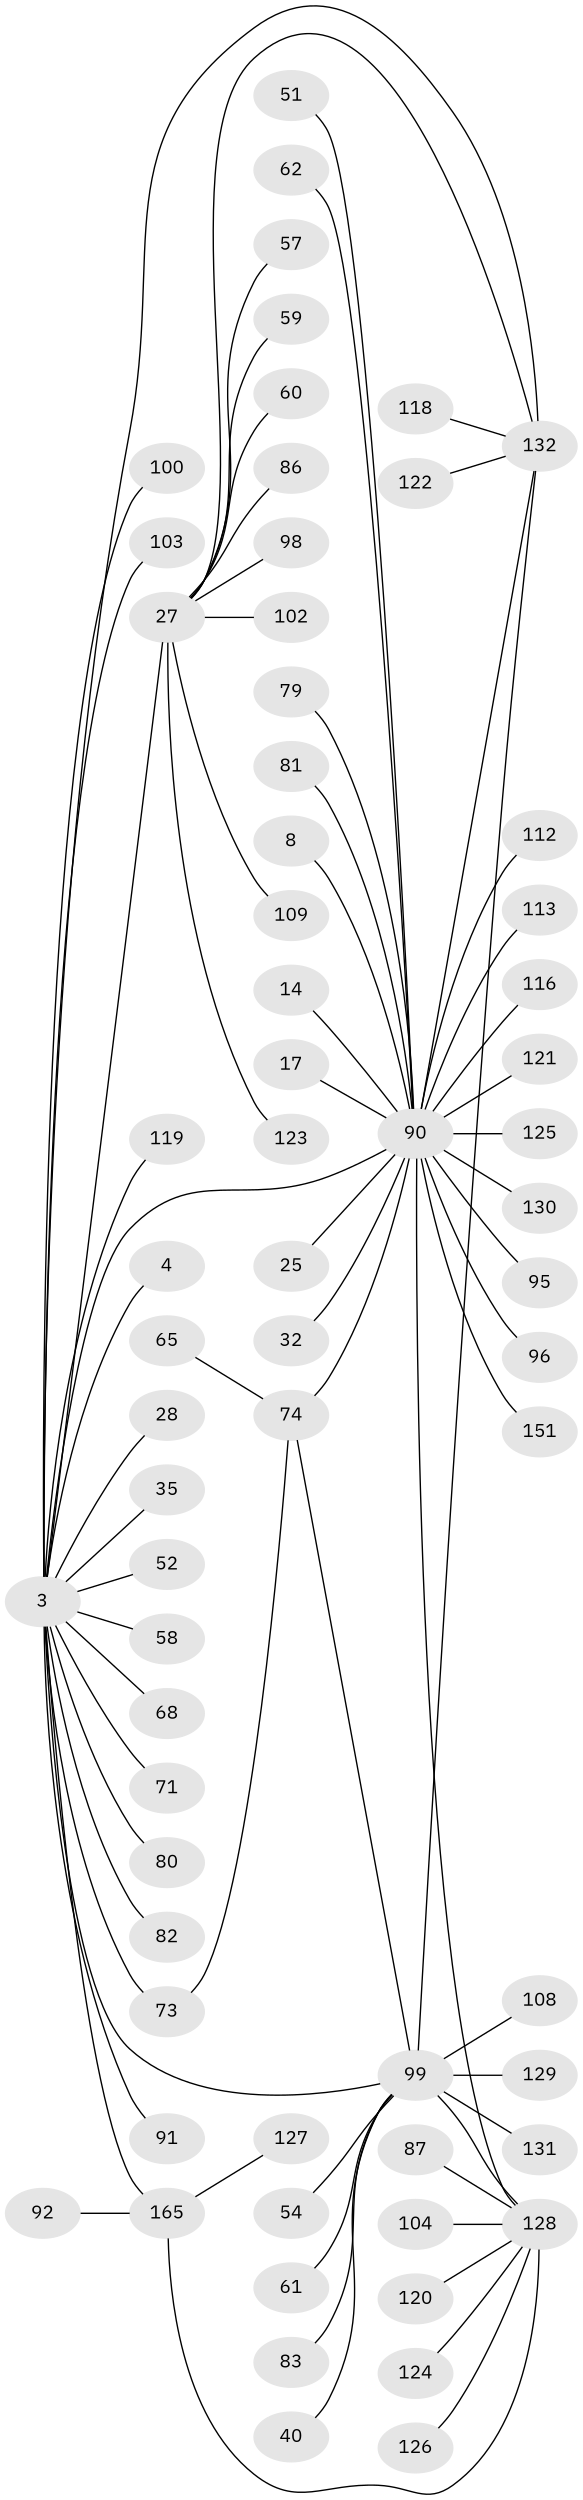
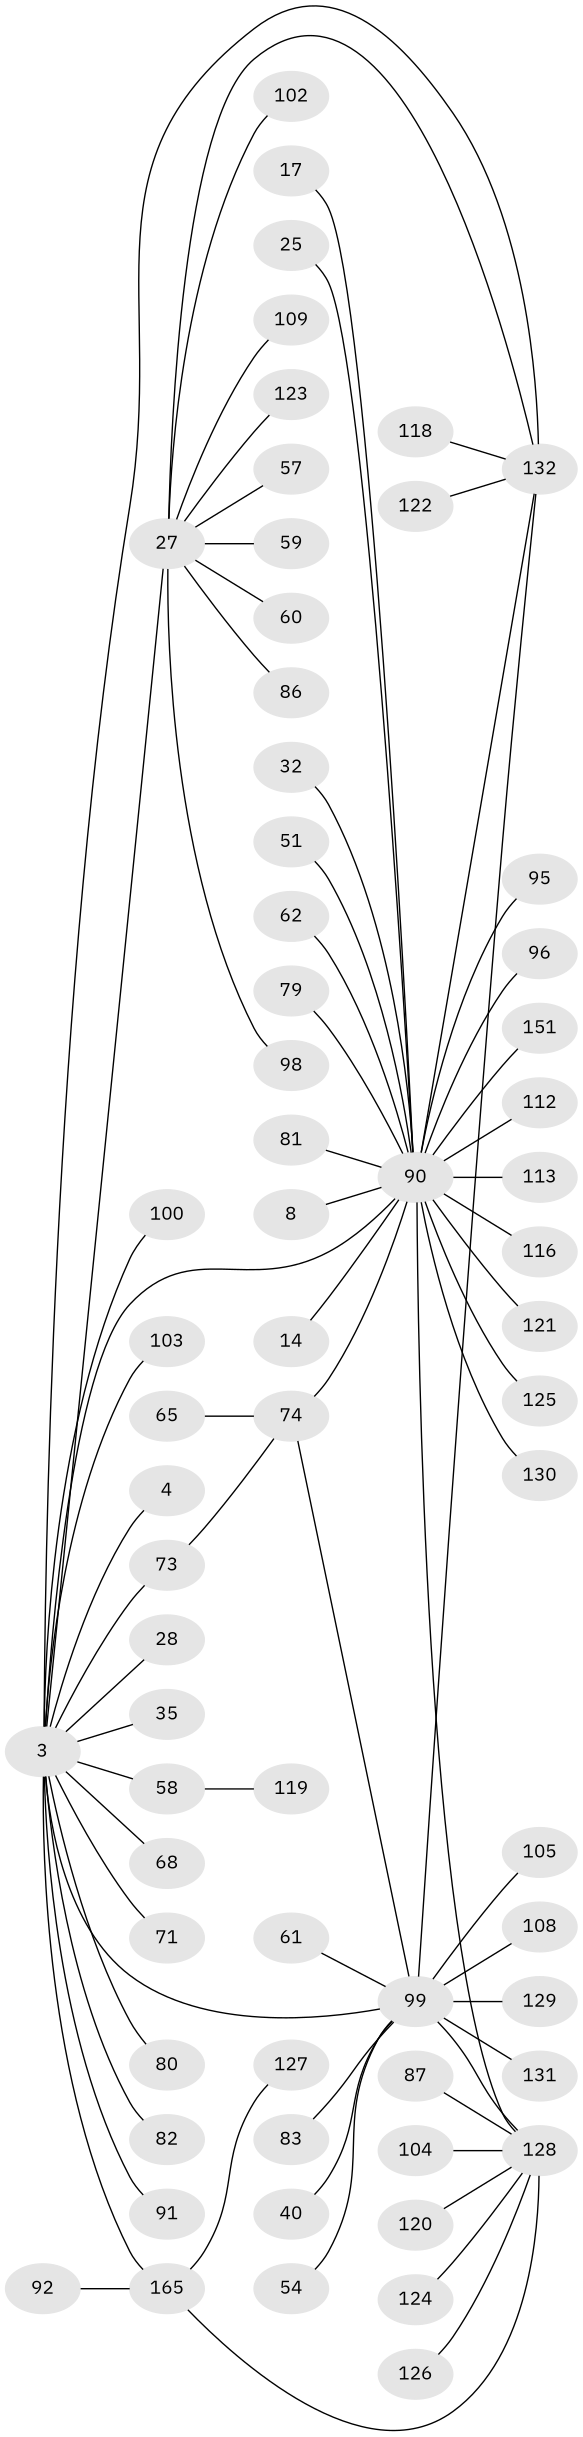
edge "119" -- "3": now "119" -- "58"
node "52": removed
node "105": added
